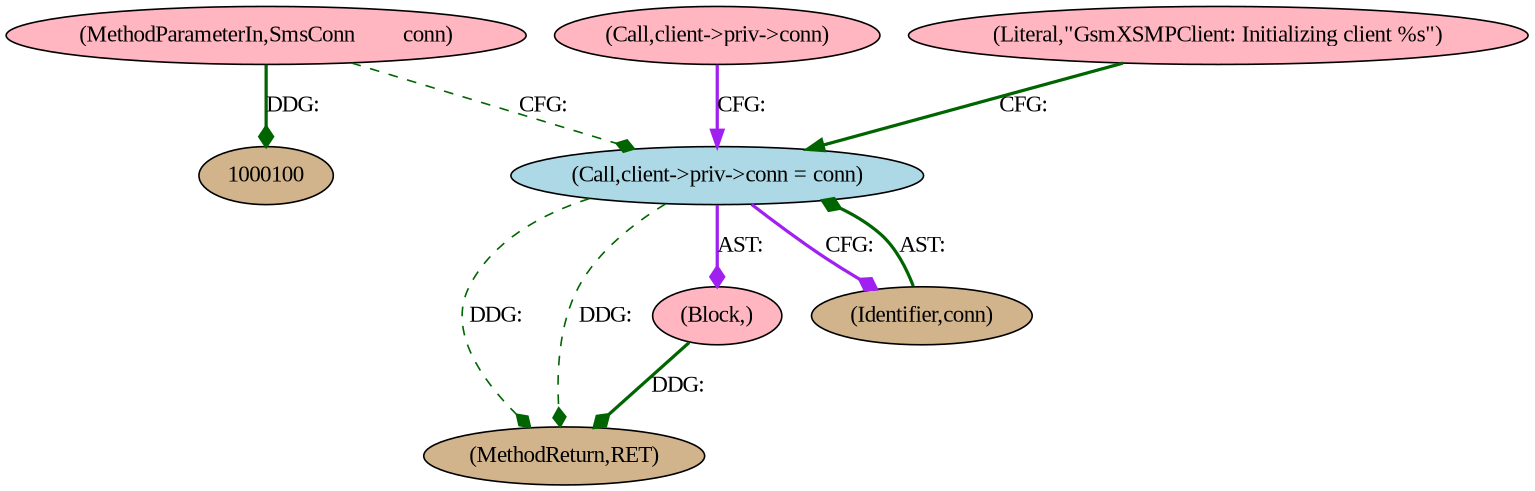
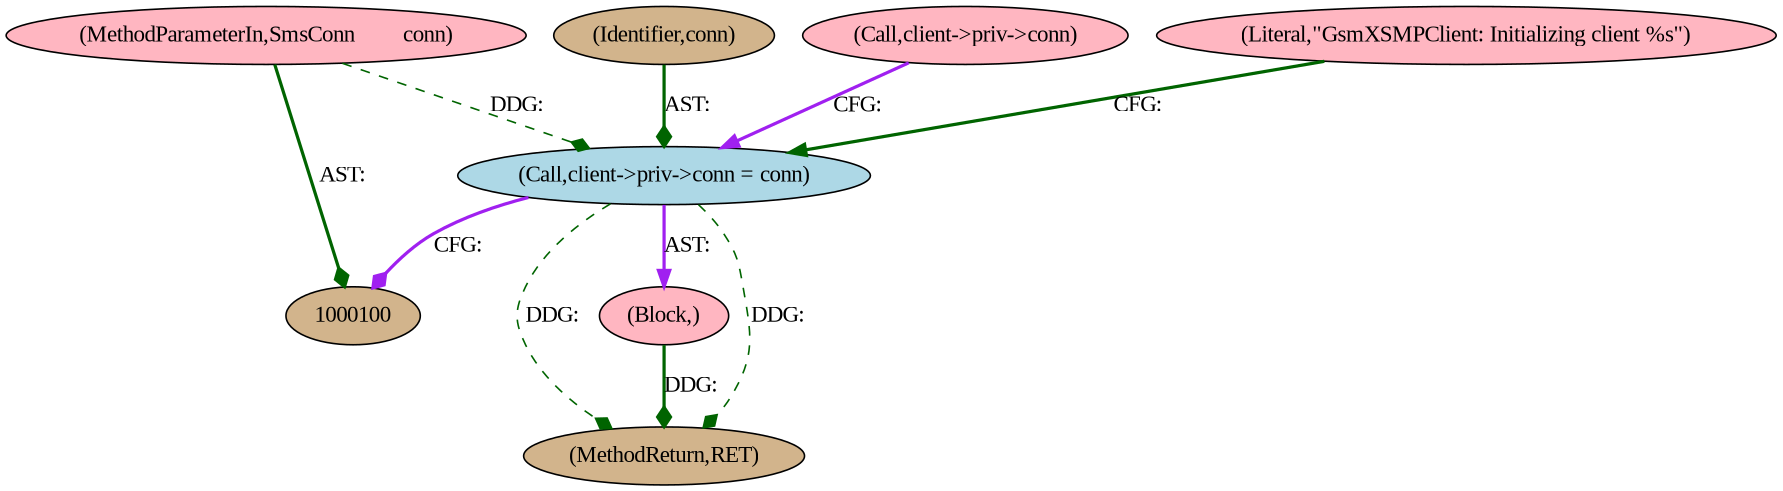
edge "(MethodParameterIn,SmsConn        conn)" -> "1000100": label "DDG: " -> "AST: "
edge "(MethodParameterIn,SmsConn        conn)" -> "(Call,client->priv->conn = conn)": label "CFG: " -> "DDG: "
edge "(Call,client->priv->conn = conn)" -> "(Block,)": arrowhead diamond -> normal
edge "(Call,client->priv->conn = conn)" -> "(Identifier,conn)": now "(Call,client->priv->conn = conn)" -> "1000100"
